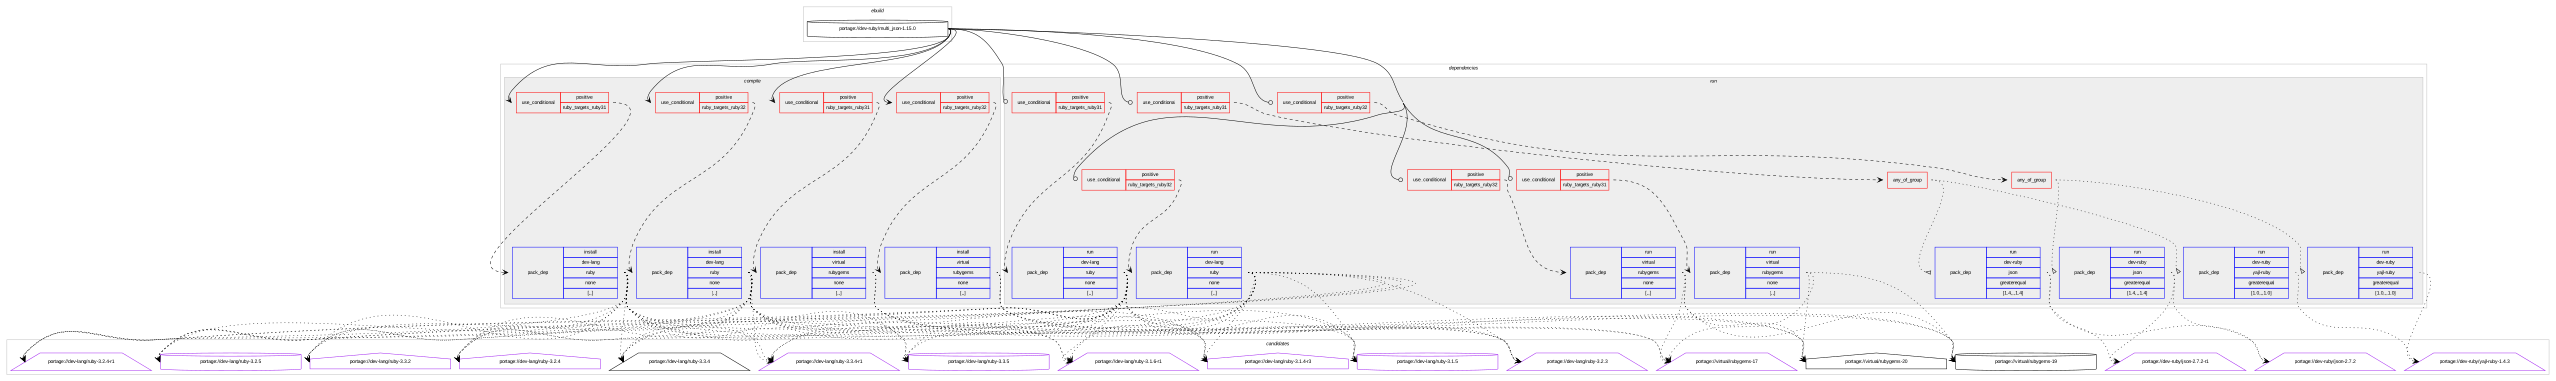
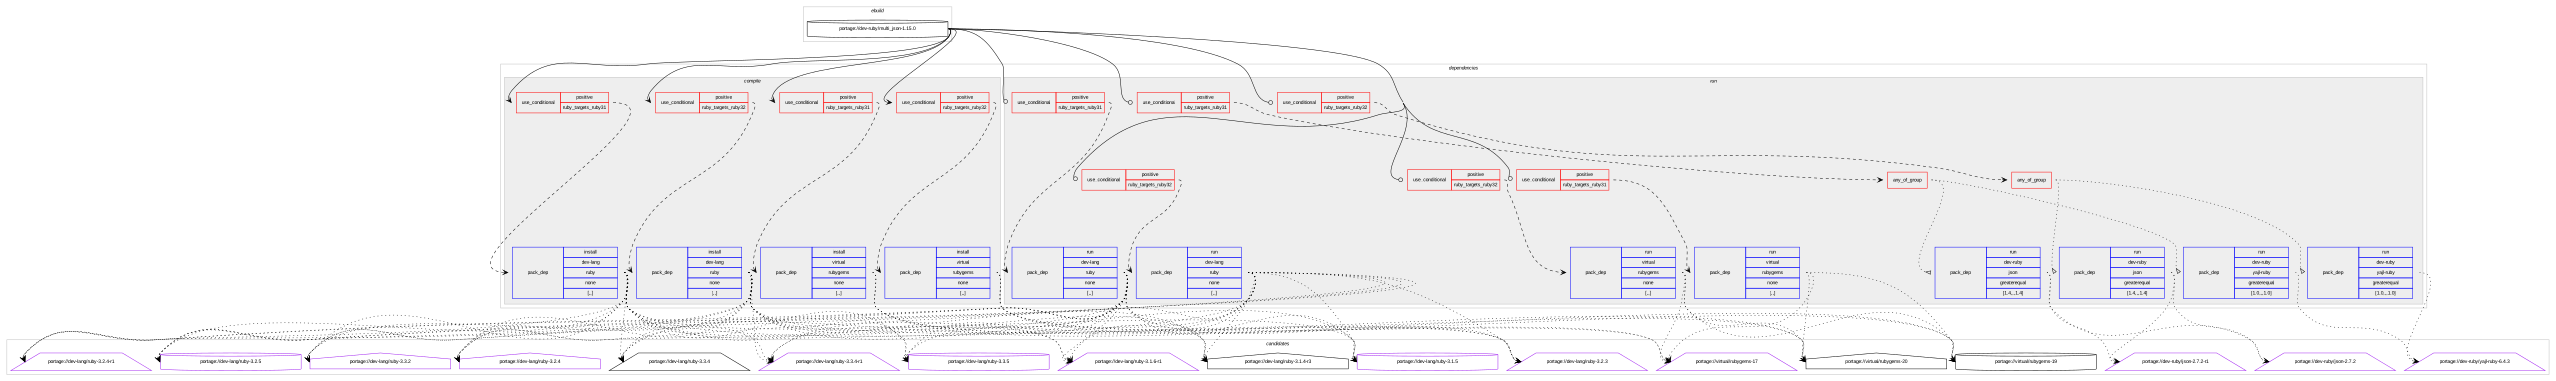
node "portage://dev-lang/ruby-3.1.4-r3": color purple -> black
node "portage://dev-ruby/yajl-ruby-1.4.3": label "portage://dev-ruby/yajl-ruby-1.4.3" -> "portage://dev-ruby/yajl-ruby-6.4.3"
